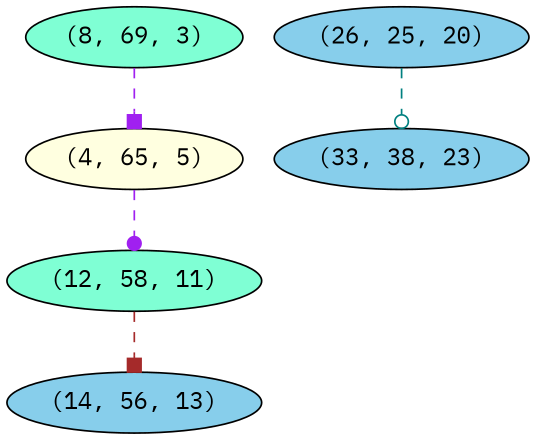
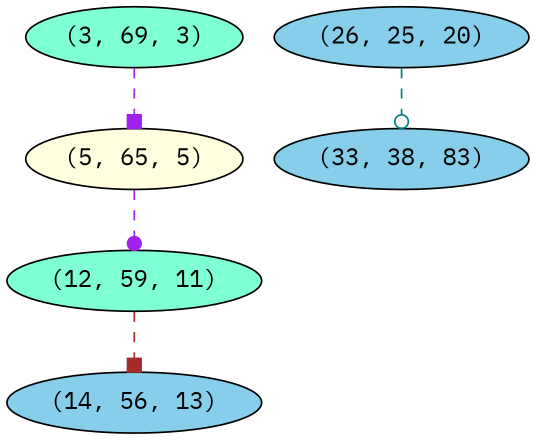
node "(8, 69, 3)": label "(8, 69, 3)" -> "(3, 69, 3)"
node "(4, 65, 5)": label "(4, 65, 5)" -> "(5, 65, 5)"
node "(33, 38, 23)": label "(33, 38, 23)" -> "(33, 38, 83)"
node "(12, 58, 11)": label "(12, 58, 11)" -> "(12, 59, 11)"
